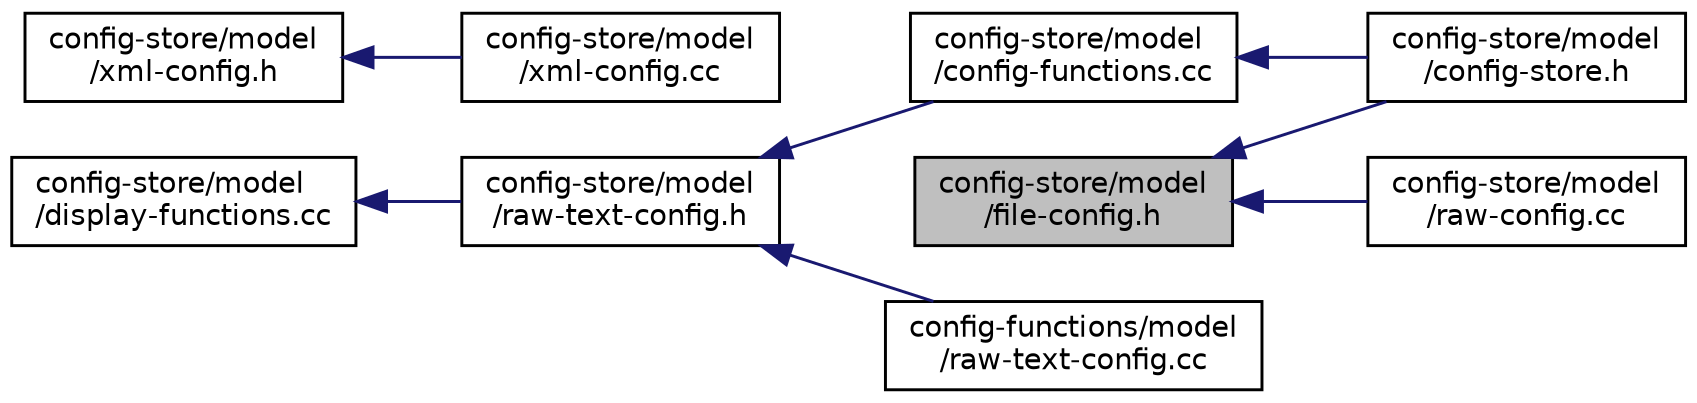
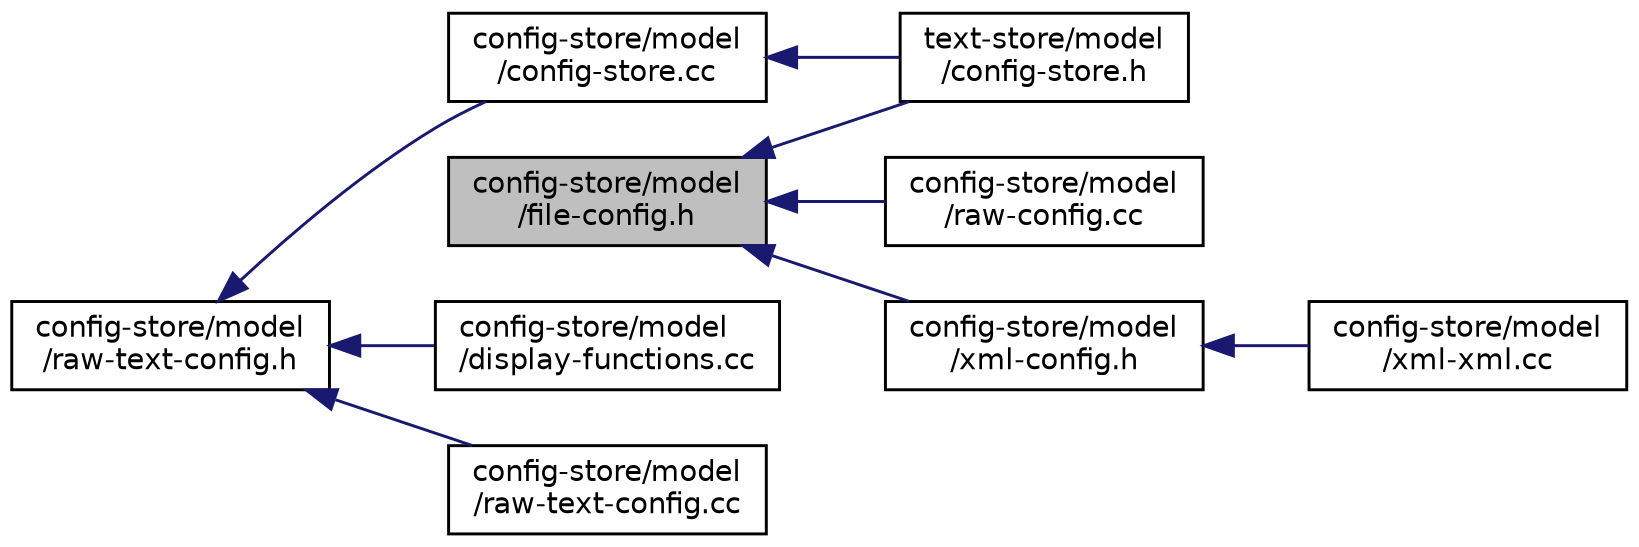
node "config-store/model /xml-config.cc": label "config-store/model /xml-config.cc" -> "config-store/model /xml-xml.cc"
node "config-store/model /config-functions.cc": label "config-store/model /config-functions.cc" -> "config-store/model /config-store.cc"
node "config-store/model /config-store.h": label "config-store/model /config-store.h" -> "text-store/model /config-store.h"
edge "config-store/model /raw-text-config.h" -> "config-store/model /display-functions.cc": reversed
edge "config-store/model /xml-config.h" -> "config-store/model /file-config.h": added
node "config-functions/model /raw-text-config.cc": label "config-functions/model /raw-text-config.cc" -> "config-store/model /raw-text-config.cc"
